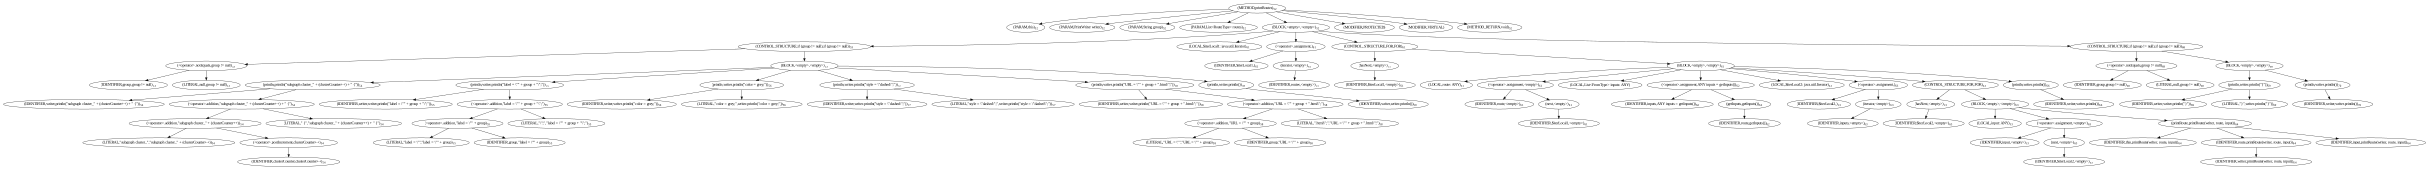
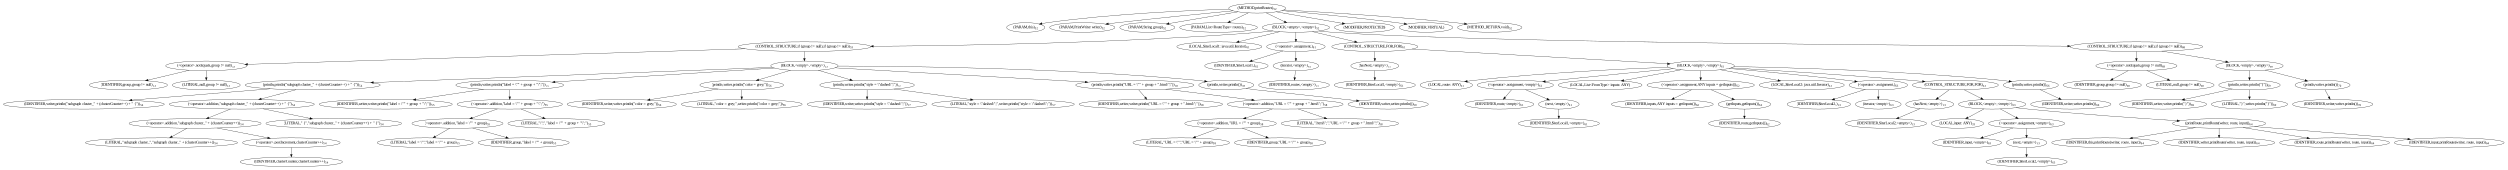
node "(IDENTIFIER,inputs,<empty>)": removed
edge "(IDENTIFIER,route,printRoute(writer, route, input))" -> "(IDENTIFIER,writer,printRoute(writer, route, input))": now "(printRoute,printRoute(writer, route, input))" -> "(IDENTIFIER,writer,printRoute(writer, route, input))"
